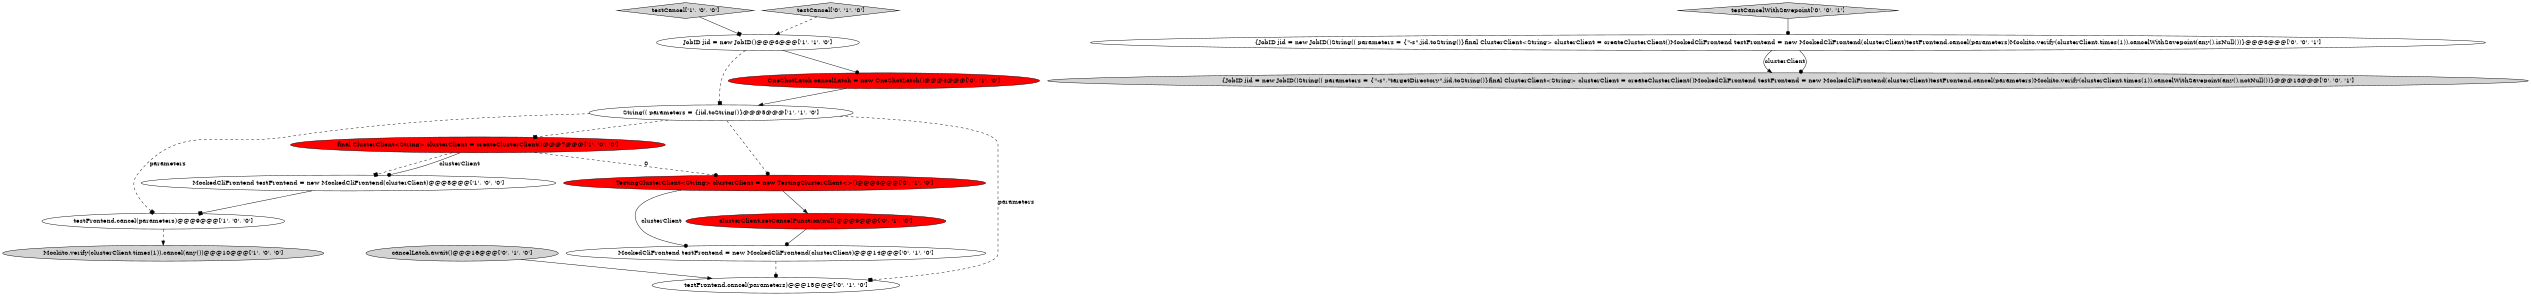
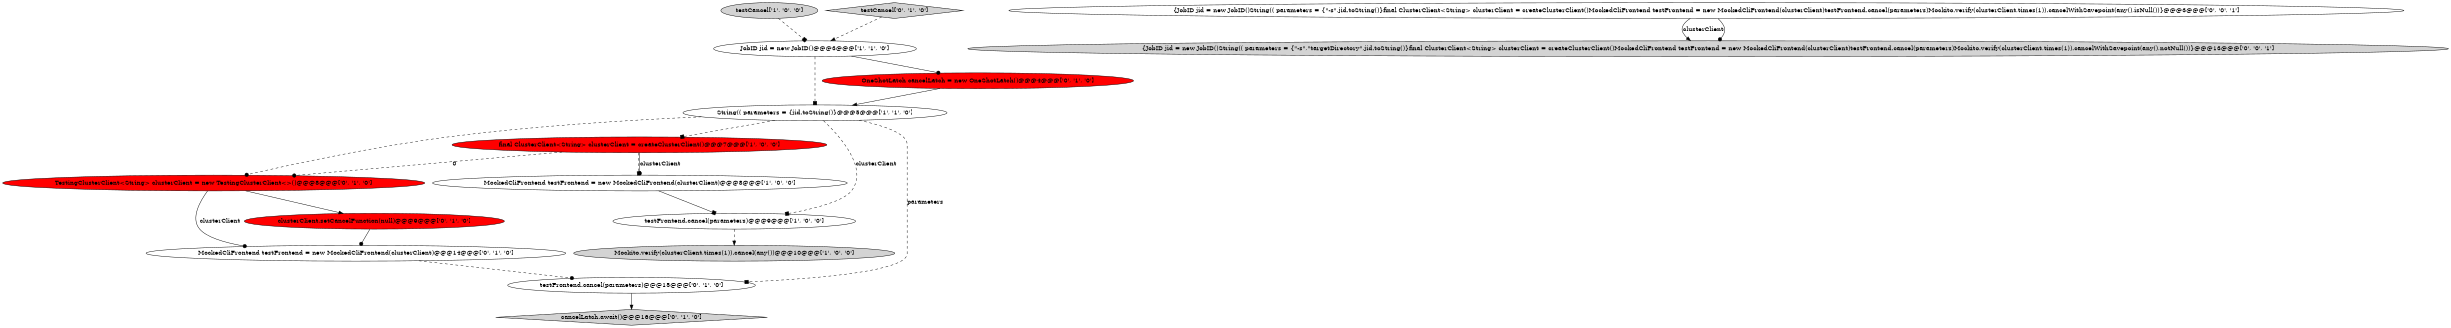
node "testCancel['1', '0', '0']": shape diamond -> ellipse
node "testCancelWithSavepoint['0', '0', '1']": removed
edge "testCancel['1', '0', '0']" -> "JobID jid = new JobID()@@@3@@@['1', '1', '0']": style solid -> dashed
edge "String(( parameters = {jid.toString()}@@@5@@@['1', '1', '0']" -> "testFrontend.cancel(parameters)@@@9@@@['1', '0', '0']": label "parameters" -> "clusterClient"
node "cancelLatch.await()@@@16@@@['0', '1', '0']": shape ellipse -> diamond
edge "cancelLatch.await()@@@16@@@['0', '1', '0']" -> "testFrontend.cancel(parameters)@@@15@@@['0', '1', '0']": reversed
